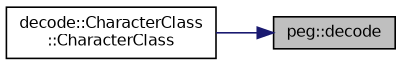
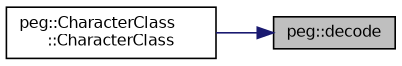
node "decode::CharacterClass ::CharacterClass": label "decode::CharacterClass ::CharacterClass" -> "peg::CharacterClass ::CharacterClass"
